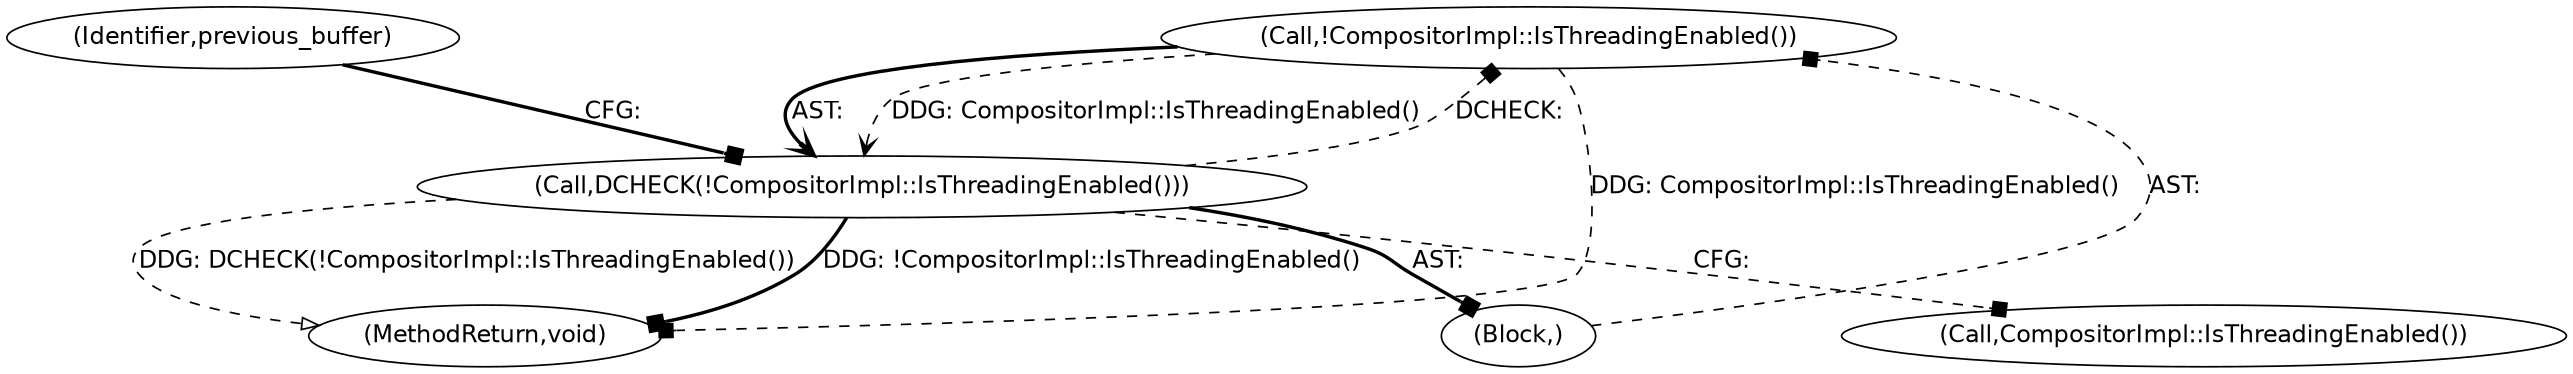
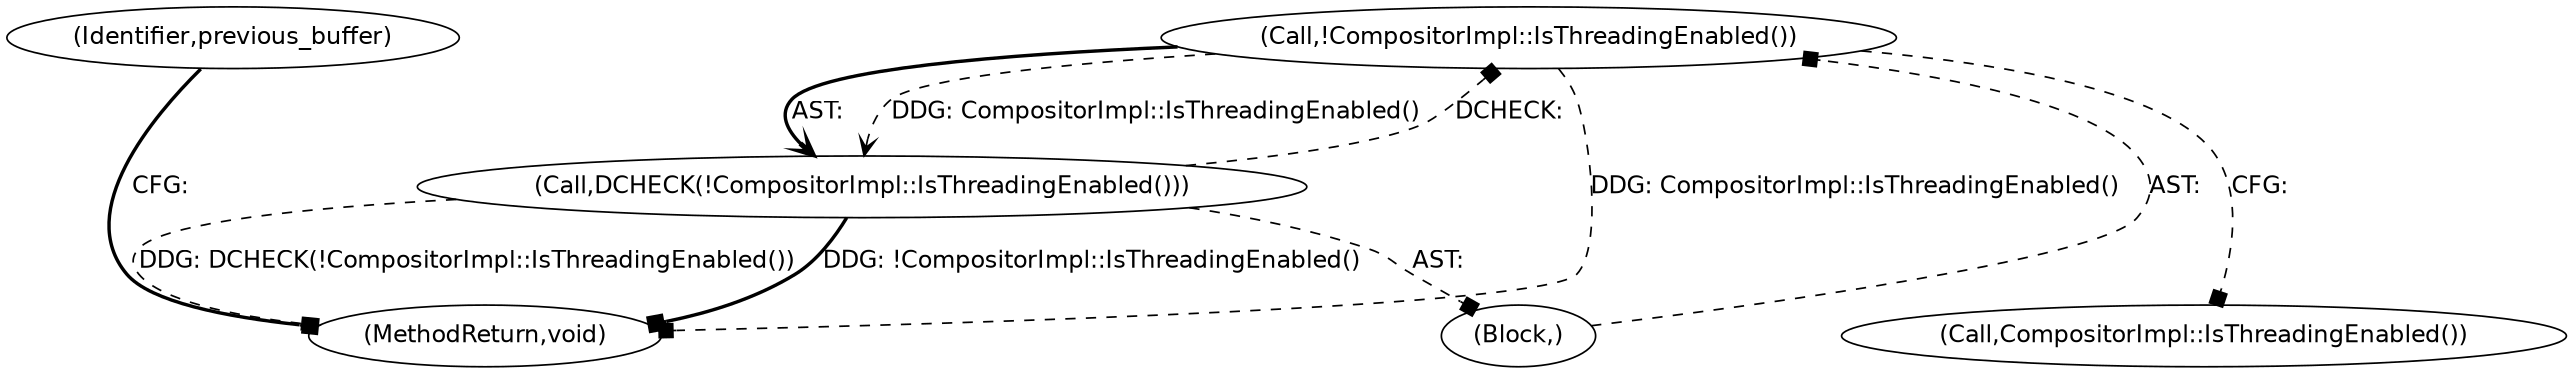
edge "(Identifier,previous_buffer)" -> "(Call,DCHECK(!CompositorImpl::IsThreadingEnabled()))": now "(Identifier,previous_buffer)" -> "(MethodReturn,void)"
edge "(Call,DCHECK(!CompositorImpl::IsThreadingEnabled()))" -> "(Block,)": style bold -> dashed
edge "(Call,DCHECK(!CompositorImpl::IsThreadingEnabled()))" -> "(Call,CompositorImpl::IsThreadingEnabled())": now "(Call,!CompositorImpl::IsThreadingEnabled())" -> "(Call,CompositorImpl::IsThreadingEnabled())"
